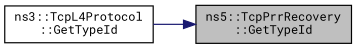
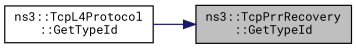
node "ns5::TcpPrrRecovery ::GetTypeId": label "ns5::TcpPrrRecovery ::GetTypeId" -> "ns3::TcpPrrRecovery ::GetTypeId"
